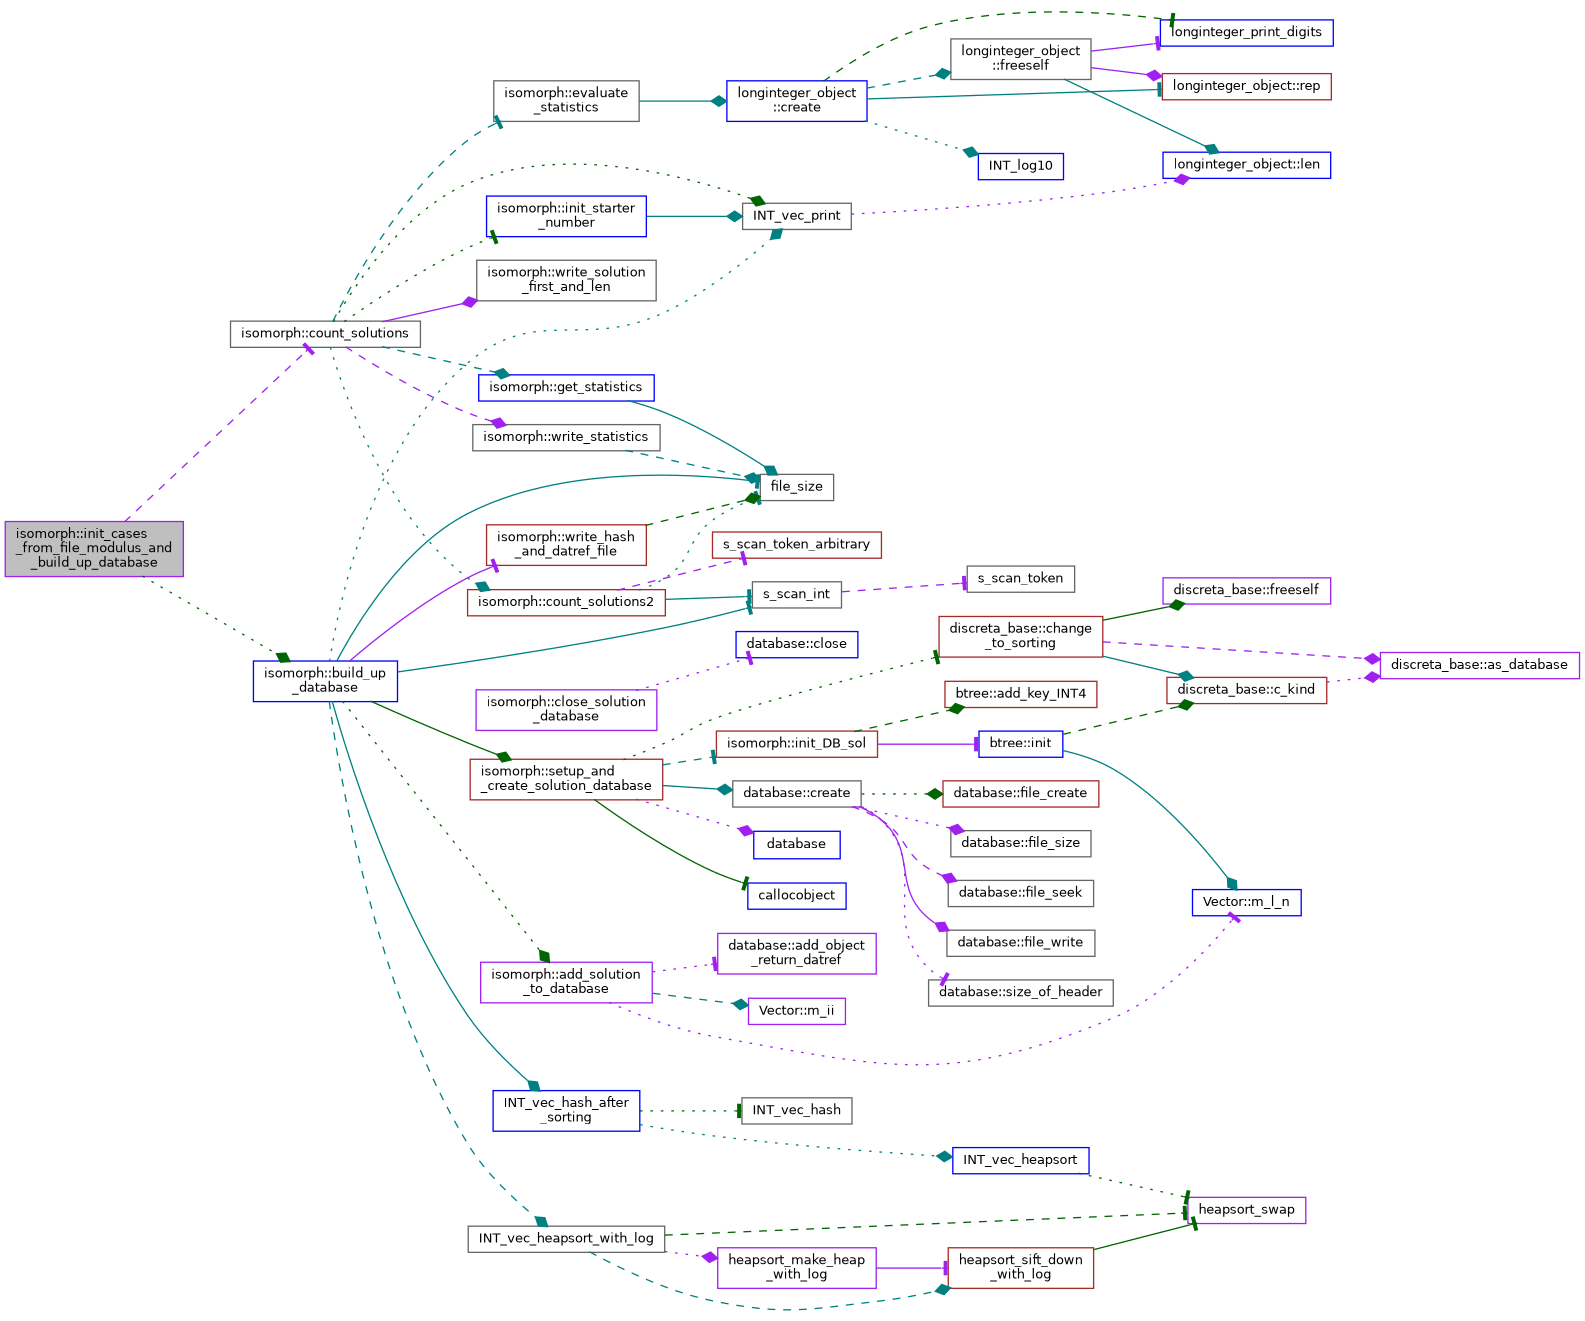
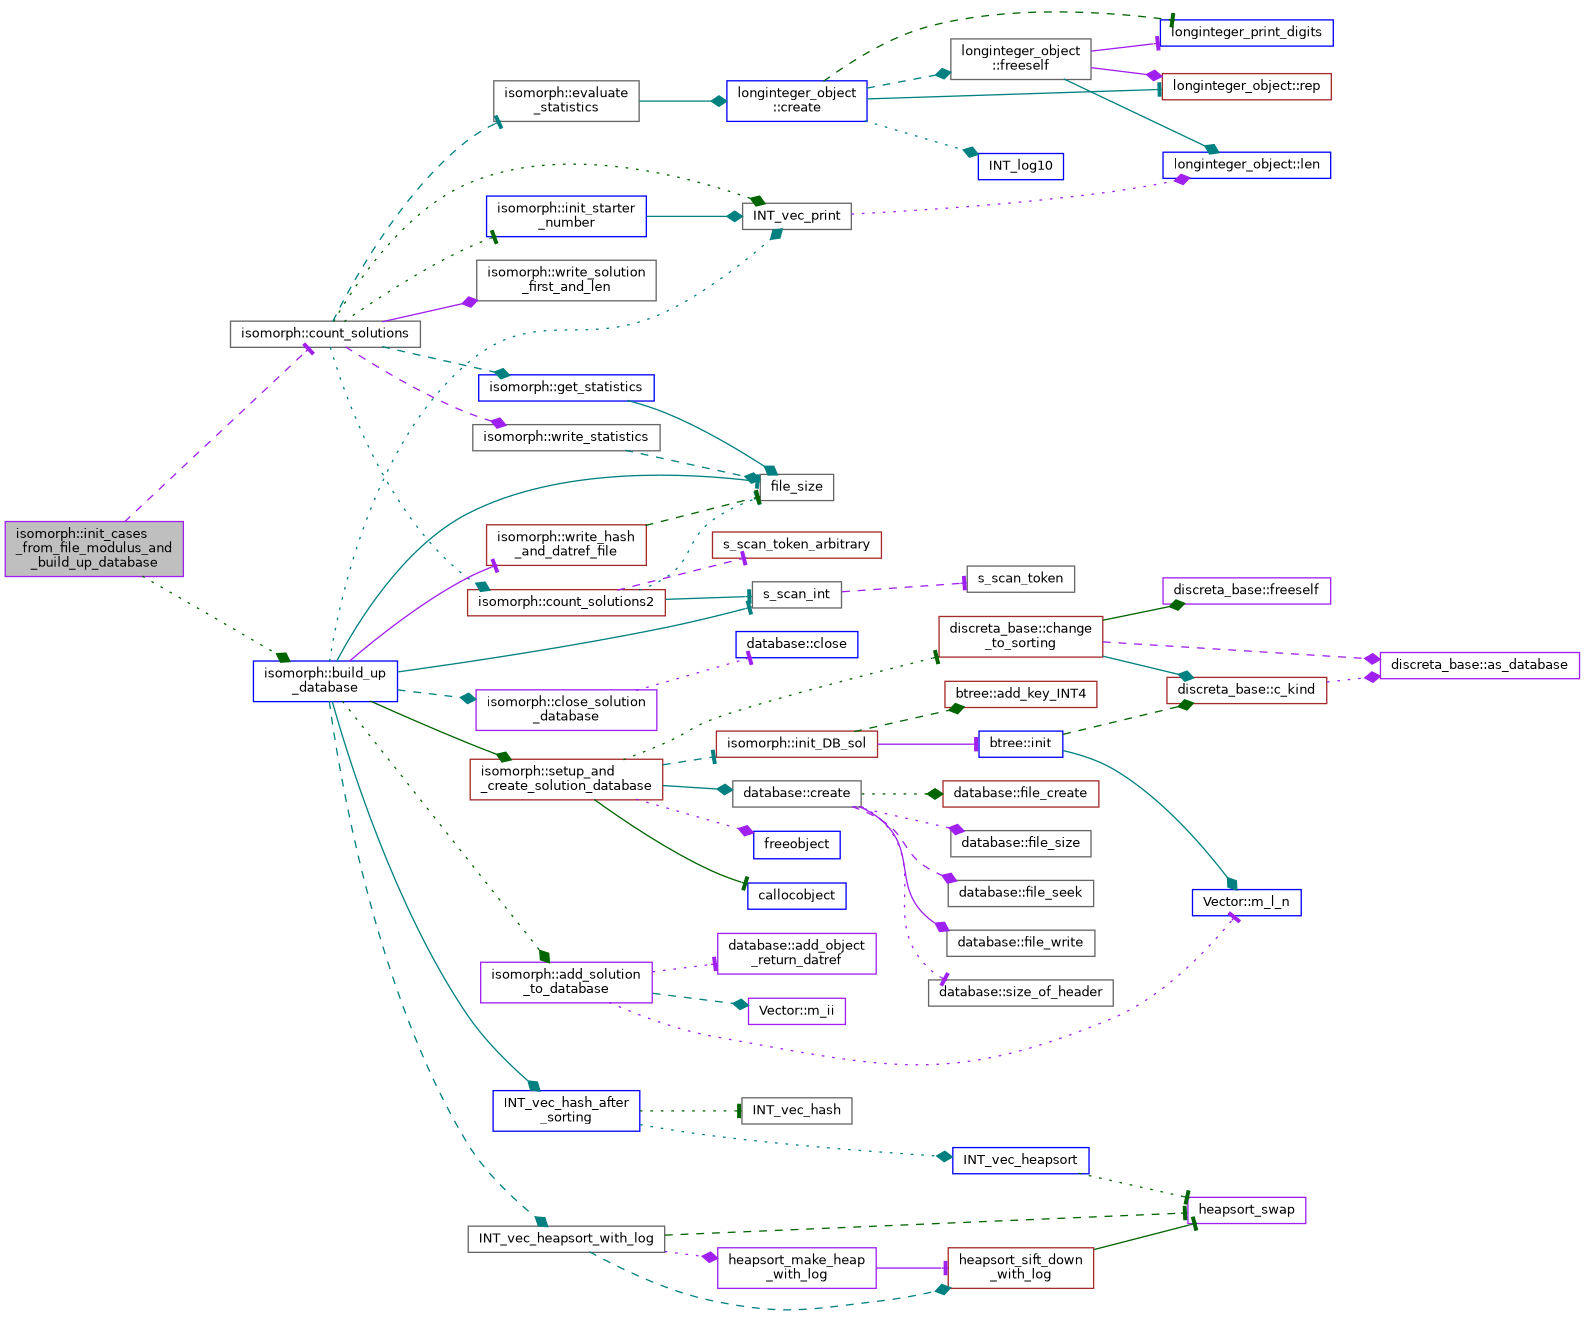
edge "isomorph::write_hash _and_datref_file" -> "file_size": arrowhead diamond -> tee
edge "isomorph::build_up _database" -> "isomorph::close_solution _database": added
node "database": label "database" -> "freeobject"
